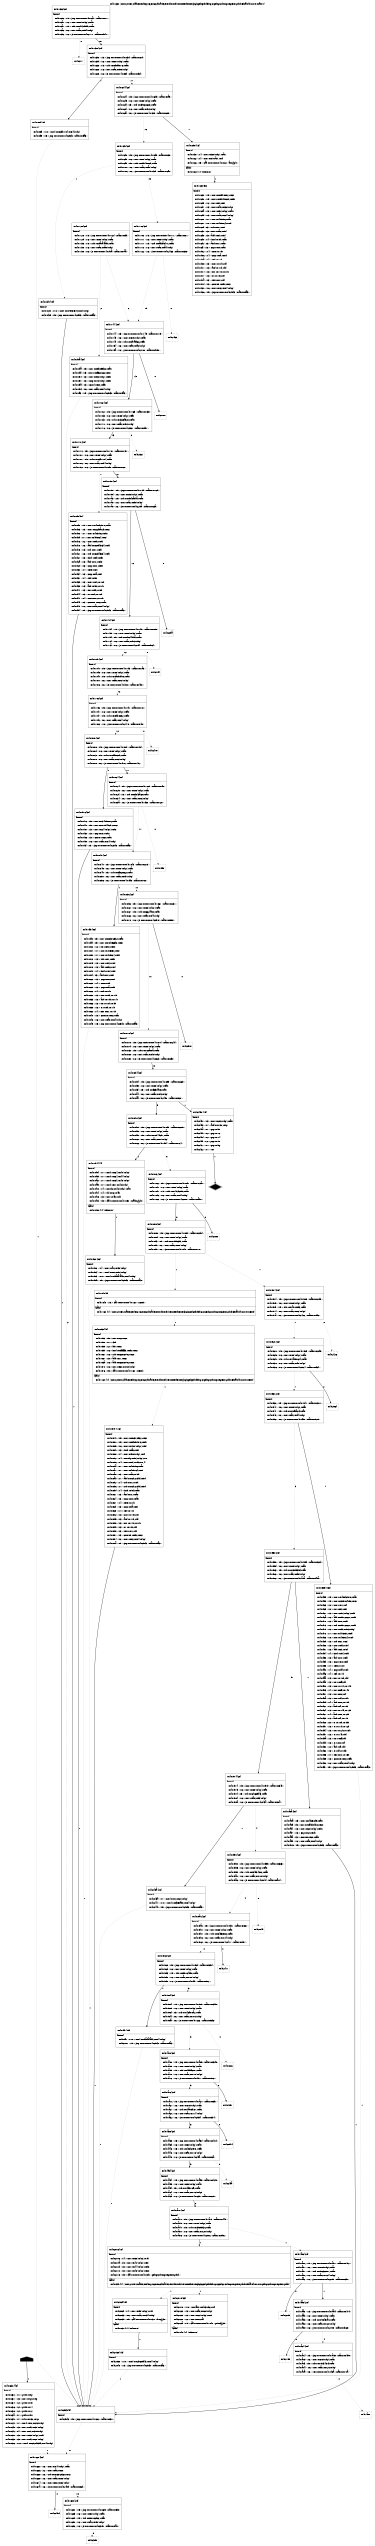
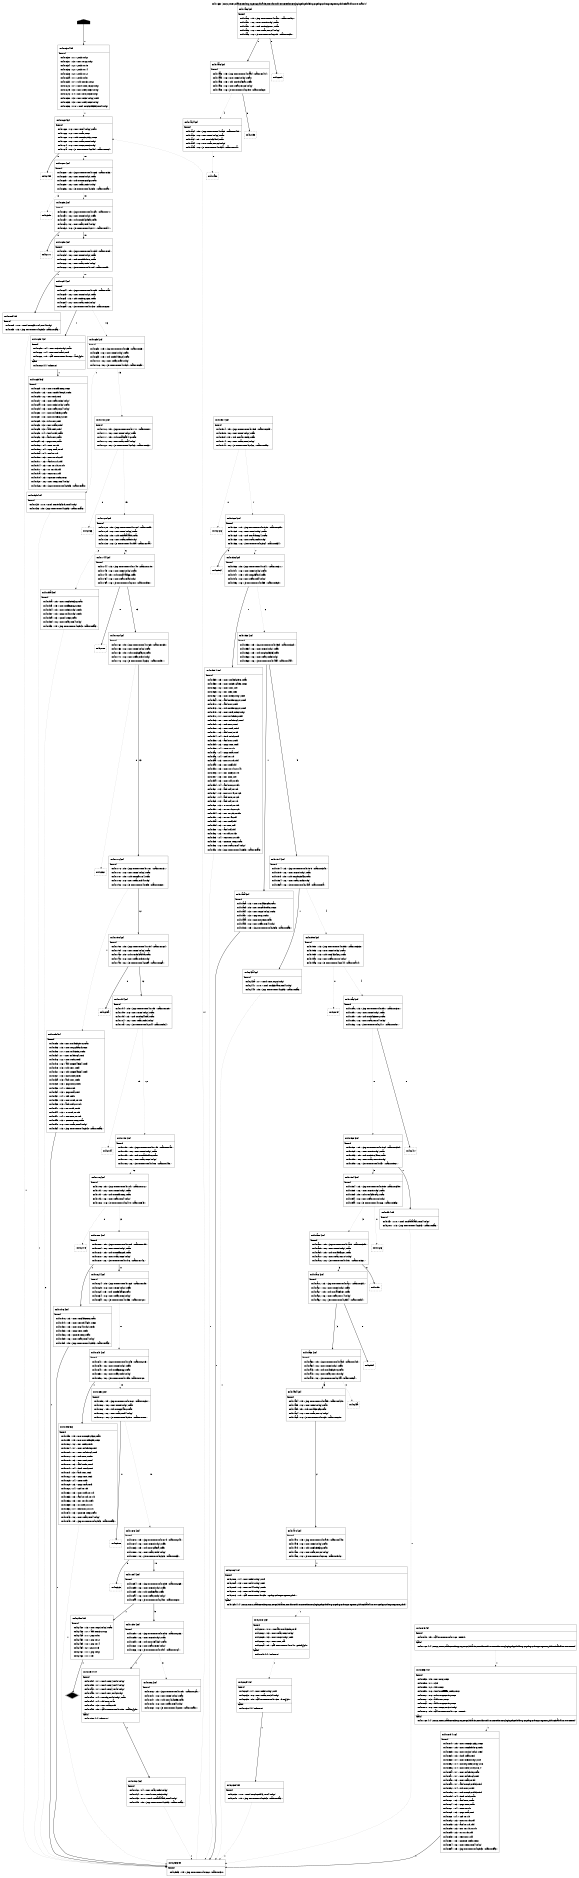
edge "0x40169c [28]" -> "0x402171": style dotted -> bold
edge "0x401680 [28]" -> "0x40169c [28]": added, label "18"
edge "0x40170c [28]" -> "0x401744 [28]": now "0x40170c [28]" -> "0x401728 [28]"
edge "0x4017b4 [28]" -> "0x4021f4": label " 0" -> " 15"
node "0x401d58": removed
node "0x4018e8 [28]": removed
node "0x4020e0": removed
edge "0x401d2b [15]" -> "0x4025d3 [5]": style bold -> dotted
node "0x402323": added
edge "0x401a70 [28]" -> "0x401a8c [28]": removed, label "1"
edge "0x402006 [18]" -> "0x40202f [15]": now "0x402018 [23]" -> "0x40202f [15]"
